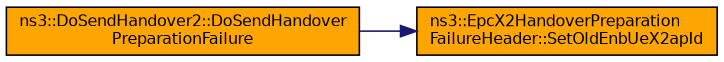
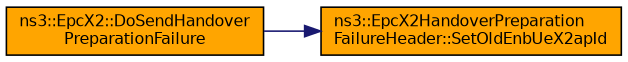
node "ns3::DoSendHandover2::DoSendHandover PreparationFailure": label "ns3::DoSendHandover2::DoSendHandover PreparationFailure" -> "ns3::EpcX2::DoSendHandover PreparationFailure"
